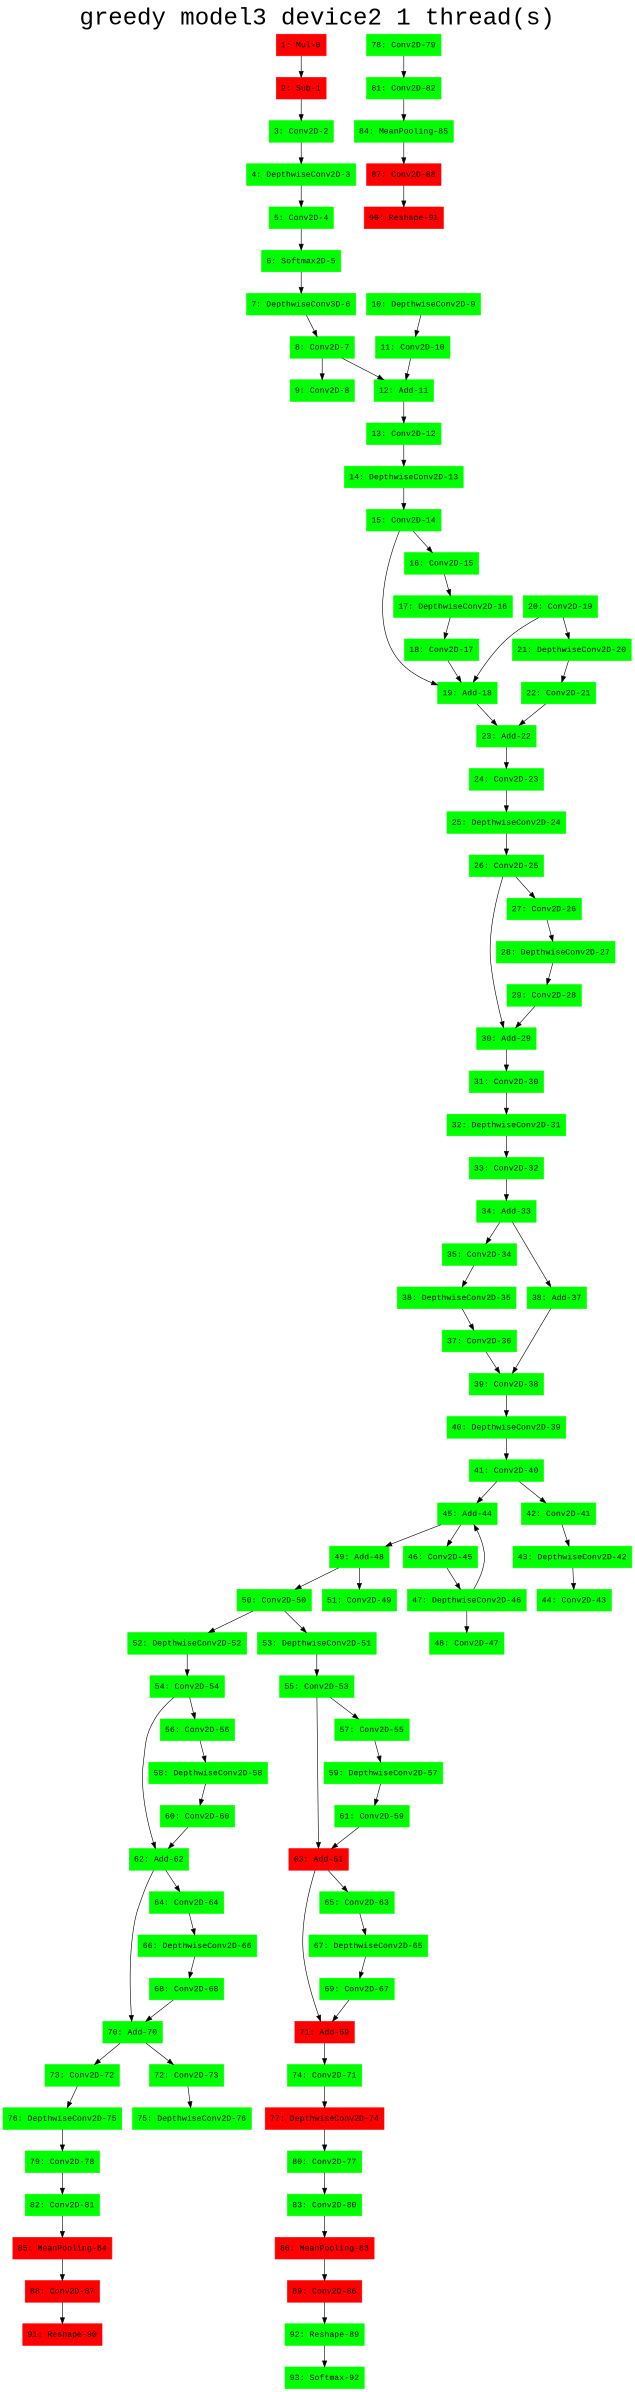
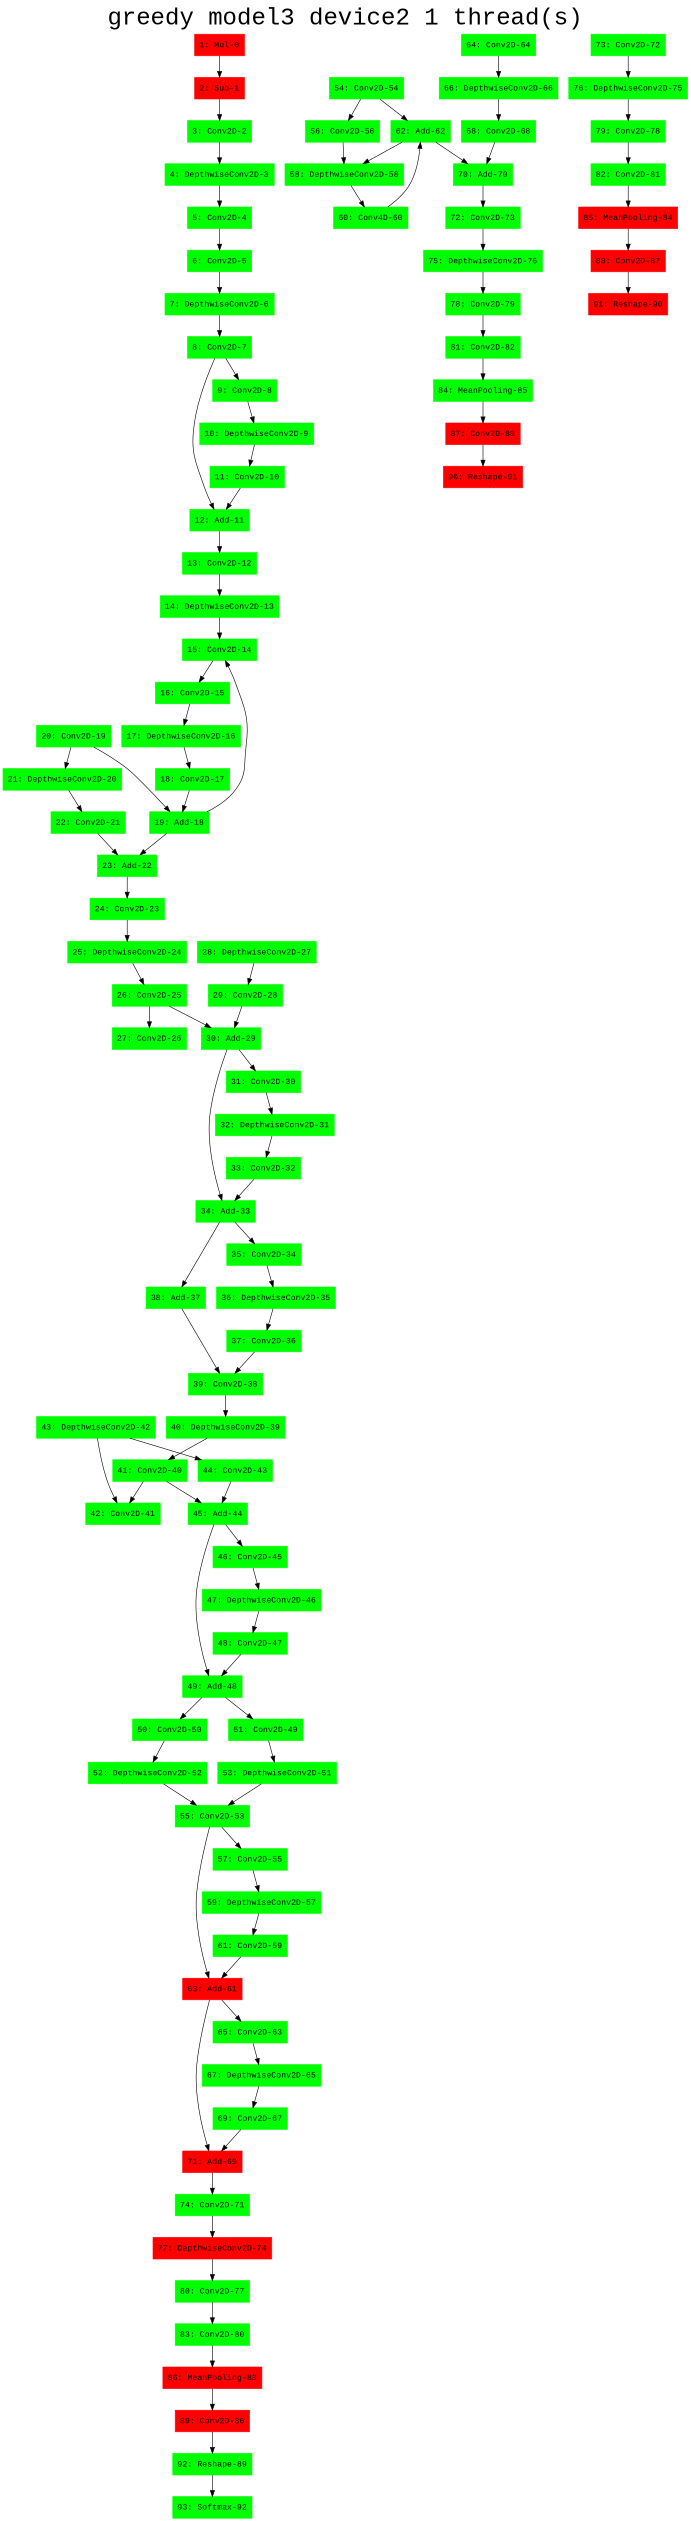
node "6: Softmax2D-5": label "6: Softmax2D-5" -> "6: Conv2D-5"
edge "75: DepthwiseConv2D-76" -> "78: Conv2D-79": added
node "7: DepthwiseConv3D-6": label "7: DepthwiseConv3D-6" -> "7: DepthwiseConv2D-6"
edge "9: Conv2D-8" -> "10: DepthwiseConv2D-9": added
edge "15: Conv2D-14" -> "19: Add-18": reversed
edge "27: Conv2D-26" -> "28: DepthwiseConv2D-27": removed
edge "30: Add-29" -> "34: Add-33": added
node "38: DepthwiseConv2D-35": label "38: DepthwiseConv2D-35" -> "36: DepthwiseConv2D-35"
edge "42: Conv2D-41" -> "43: DepthwiseConv2D-42": reversed
edge "47: DepthwiseConv2D-46" -> "45: Add-44": now "44: Conv2D-43" -> "45: Add-44"
edge "50: Conv2D-50" -> "53: DepthwiseConv2D-51": now "51: Conv2D-49" -> "53: DepthwiseConv2D-51"
edge "52: DepthwiseConv2D-52" -> "54: Conv2D-54": now "52: DepthwiseConv2D-52" -> "55: Conv2D-53"
edge "48: Conv2D-47" -> "49: Add-48": added
node "60: Conv2D-60": label "60: Conv2D-60" -> "60: Conv4D-60"
edge "62: Add-62" -> "64: Conv2D-64": now "62: Add-62" -> "58: DepthwiseConv2D-58"
edge "70: Add-70" -> "73: Conv2D-72": removed
